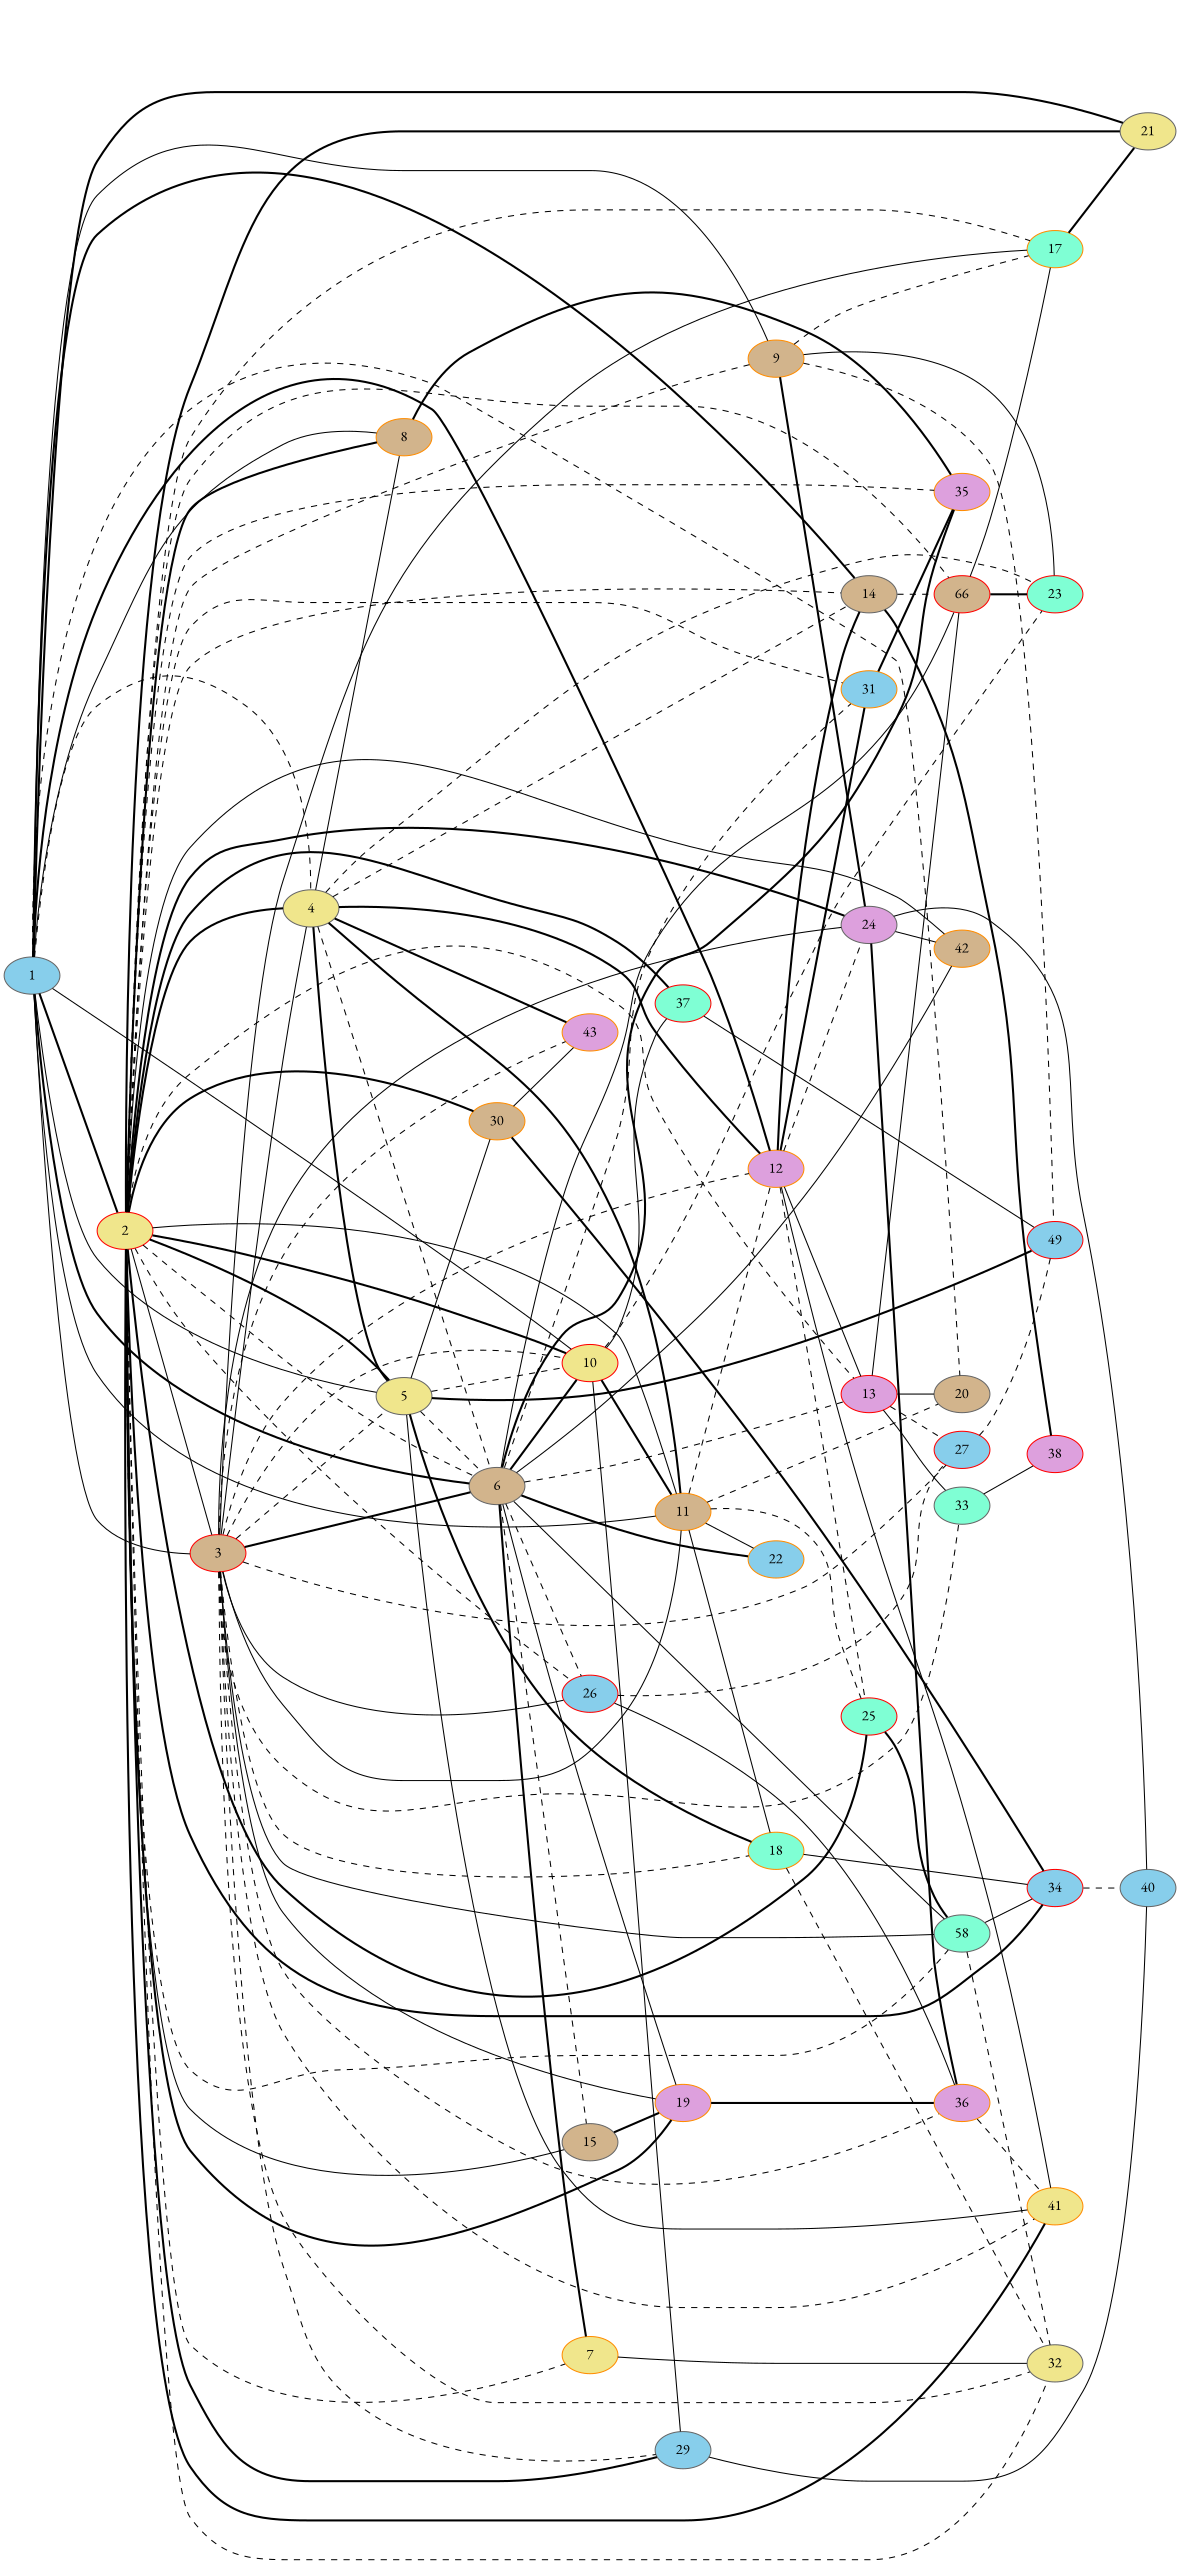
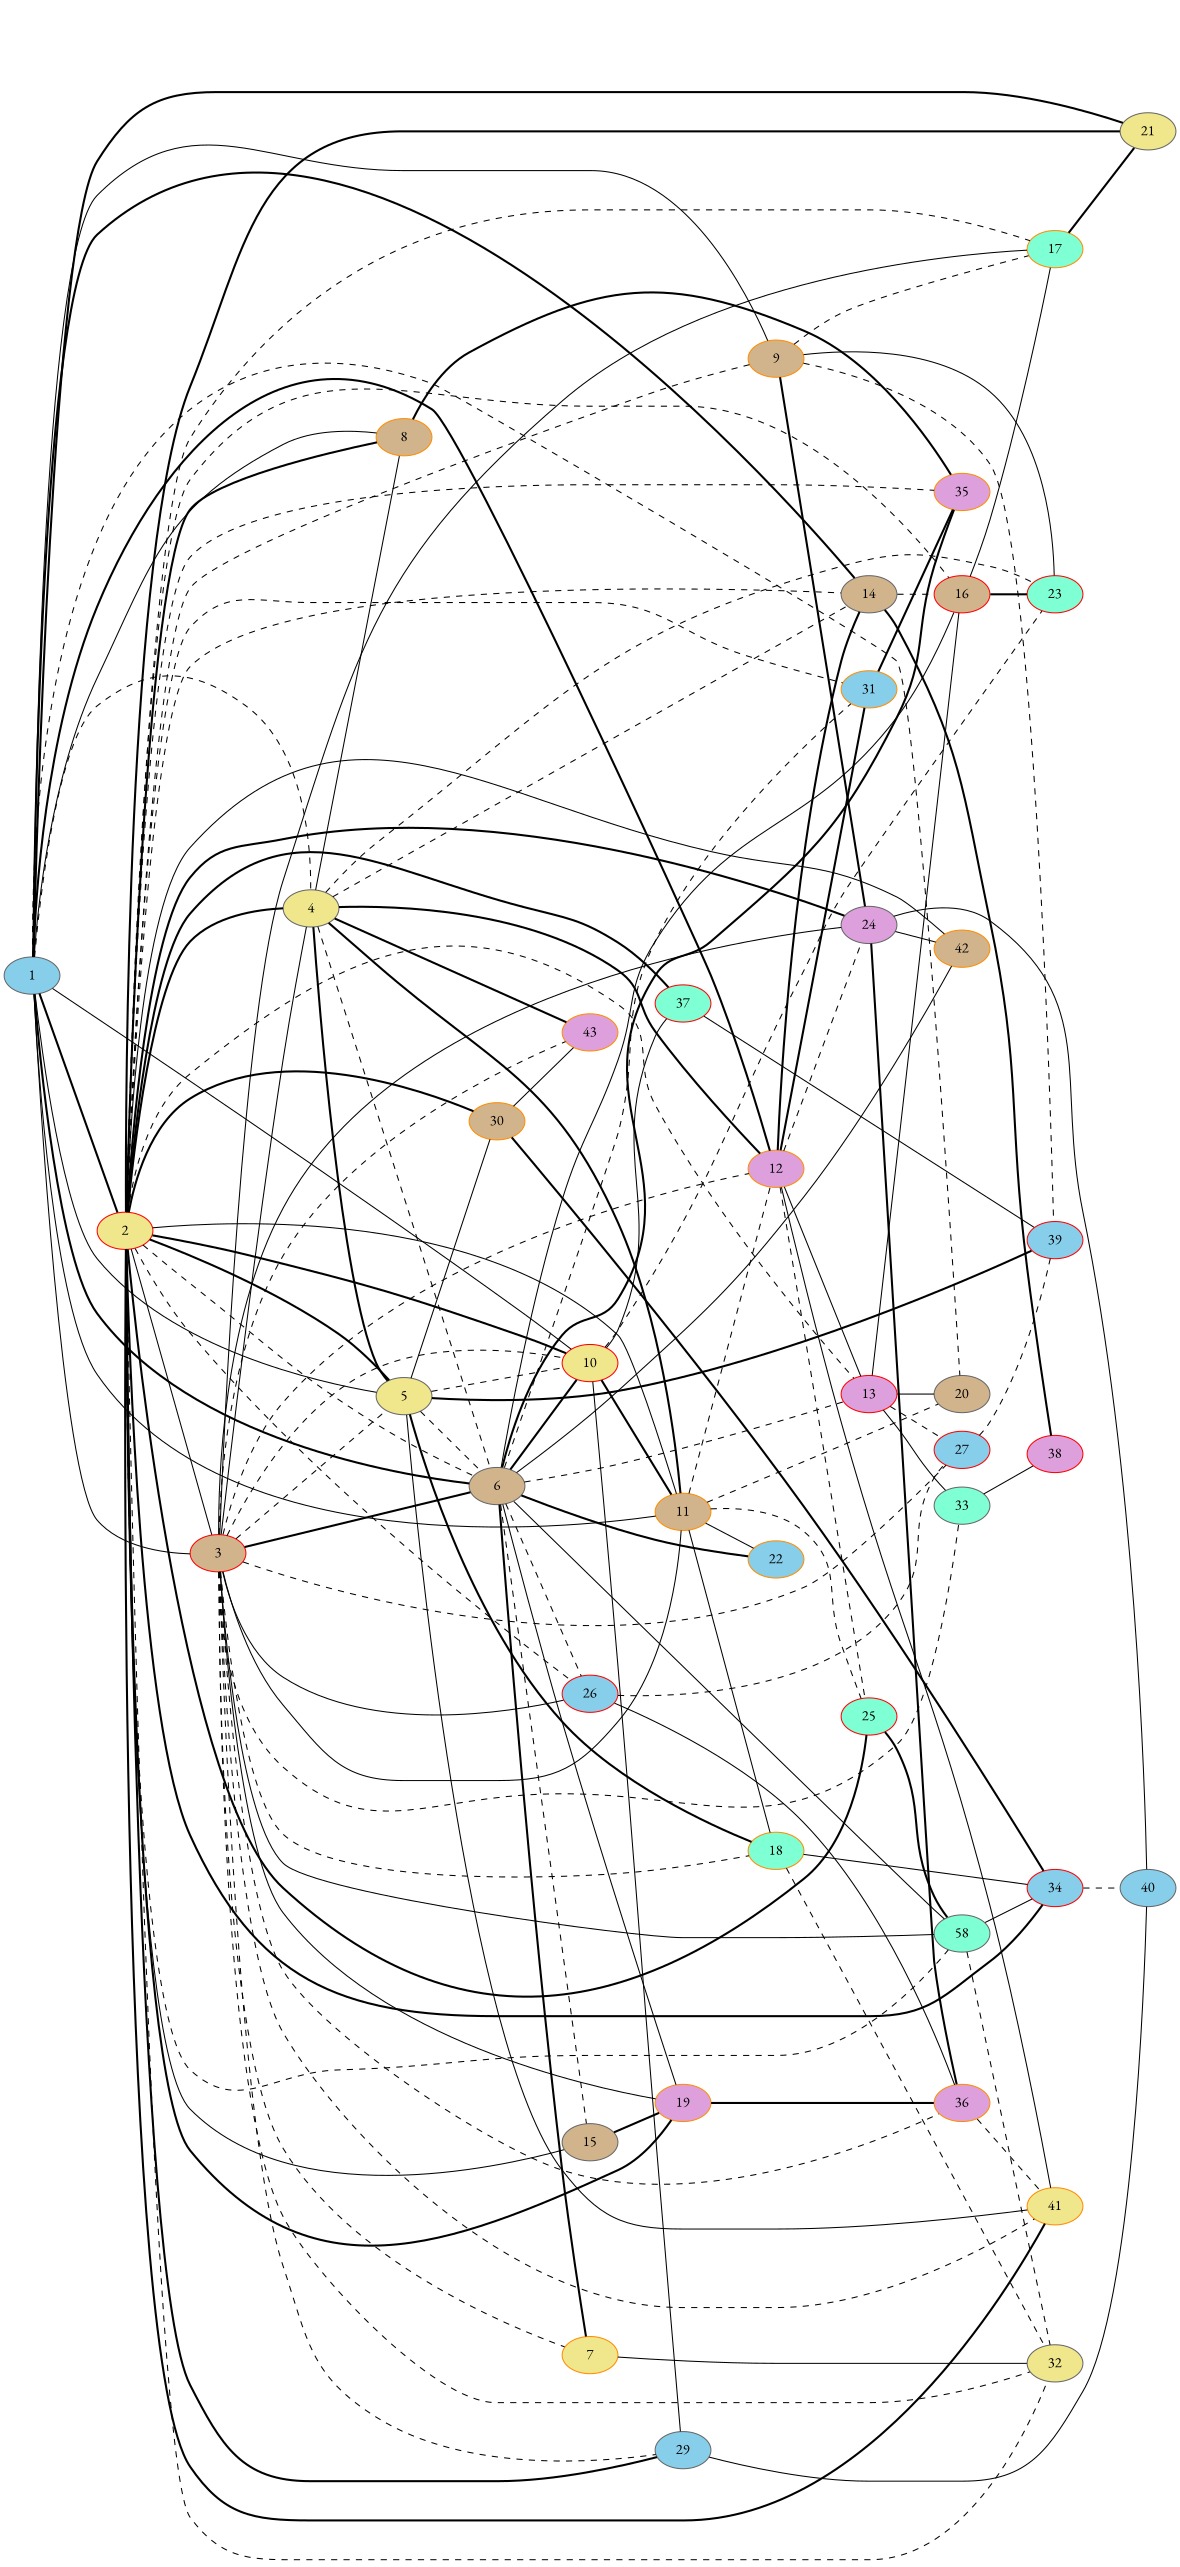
node "66": label "66" -> "16"
node "49": label "49" -> "39"
edge "2" -- "7": now "3" -- "7"
